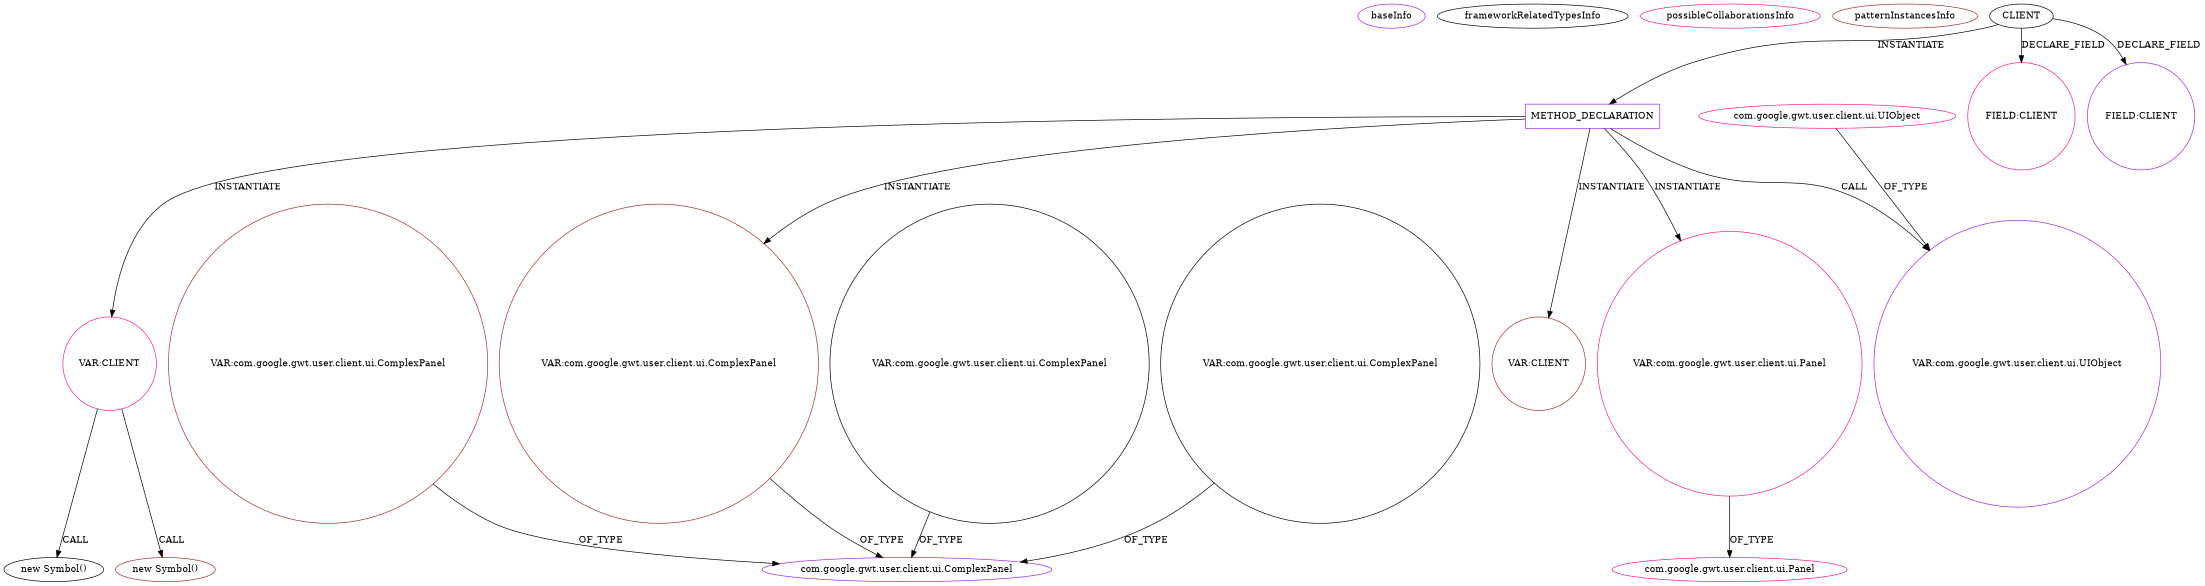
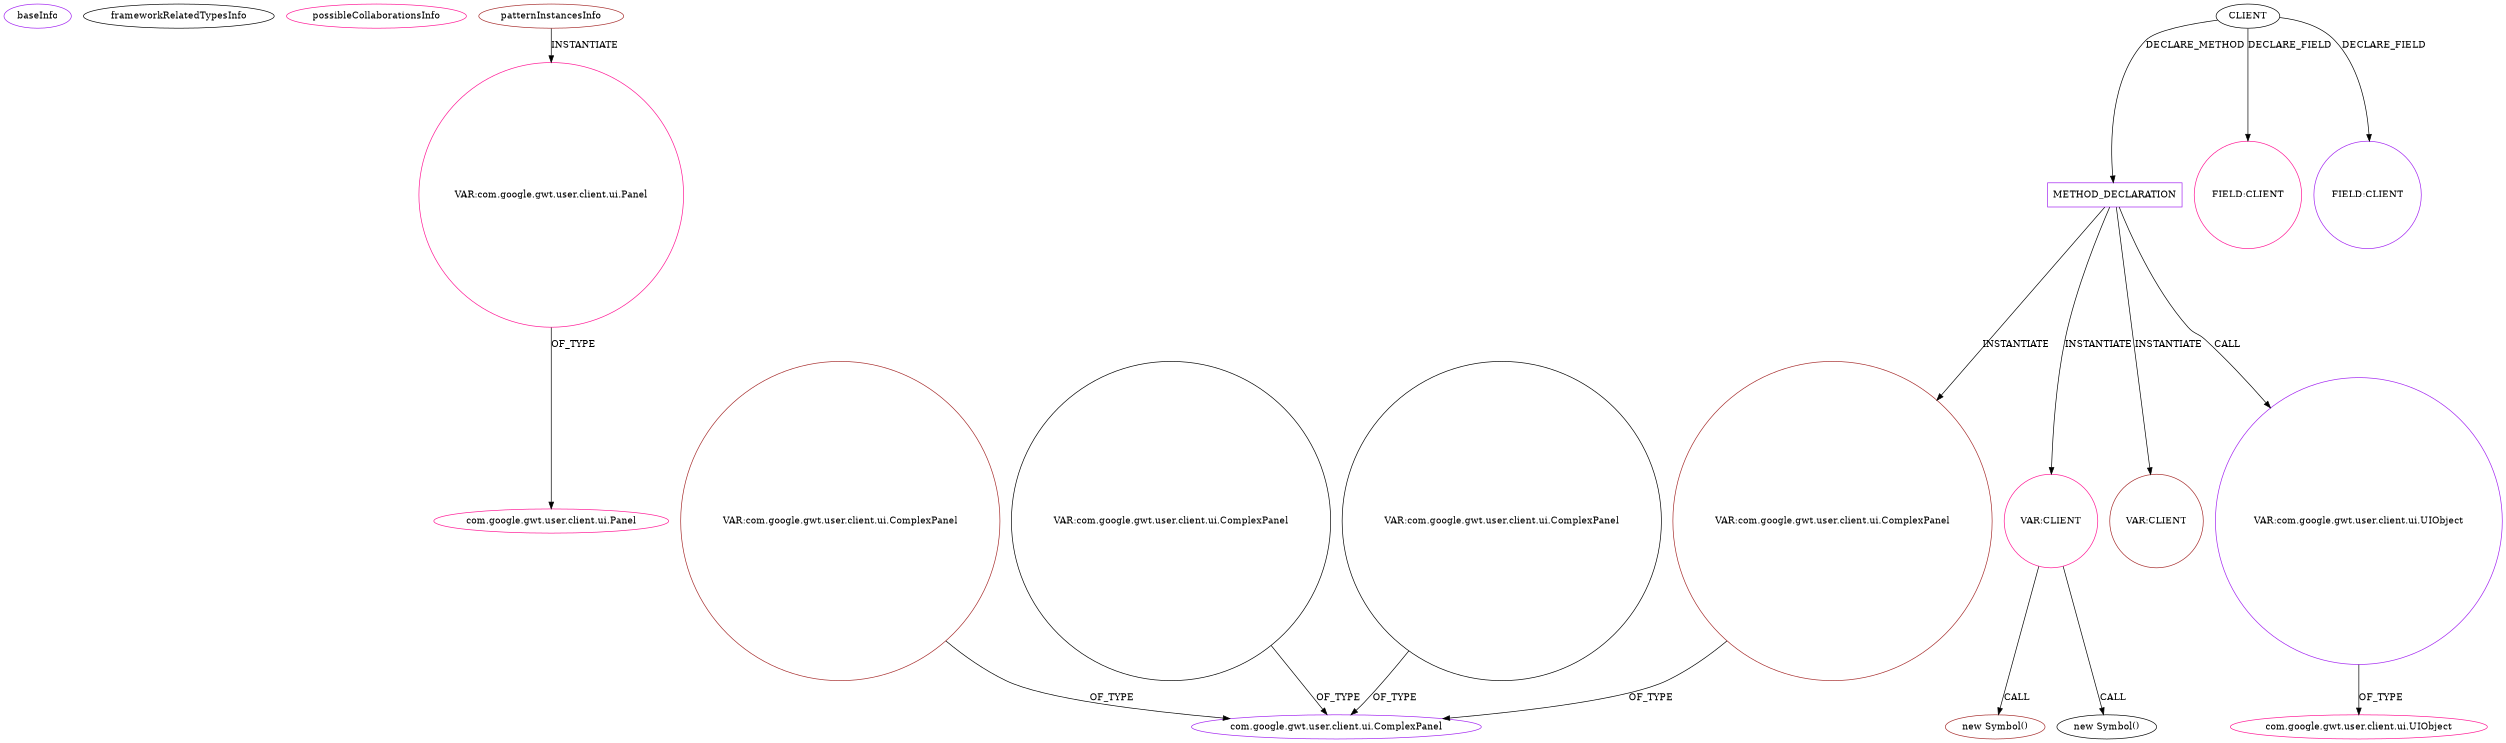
edge "CLIENT" -> "METHOD_DECLARATION": label "INSTANTIATE" -> "DECLARE_METHOD"
edge "METHOD_DECLARATION" -> "VAR:com.google.gwt.user.client.ui.Panel": now "patternInstancesInfo" -> "VAR:com.google.gwt.user.client.ui.Panel"
edge "com.google.gwt.user.client.ui.UIObject" -> "VAR:com.google.gwt.user.client.ui.UIObject": reversed
